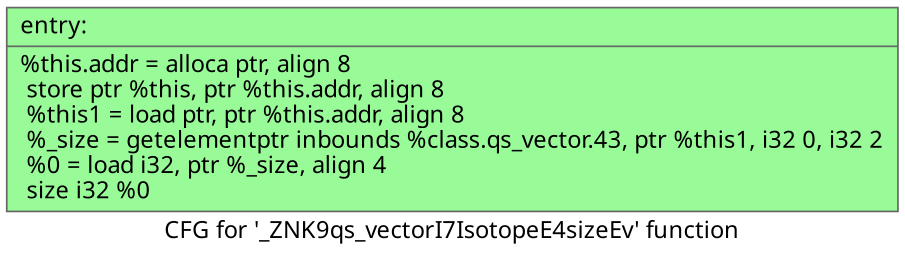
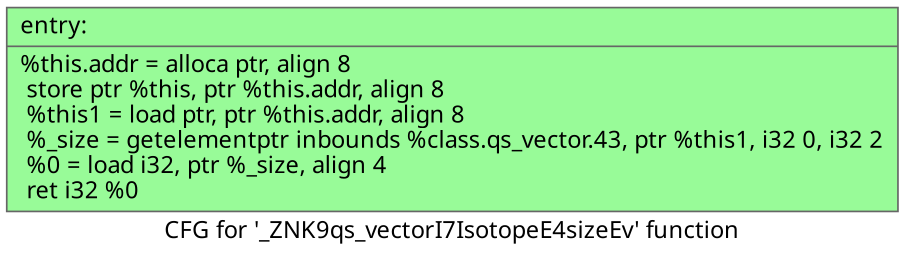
node "entry:": text "size i32 %0" -> "ret i32 %0"
